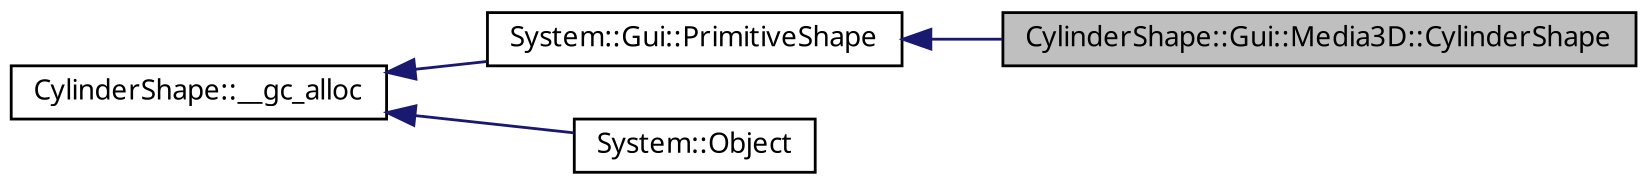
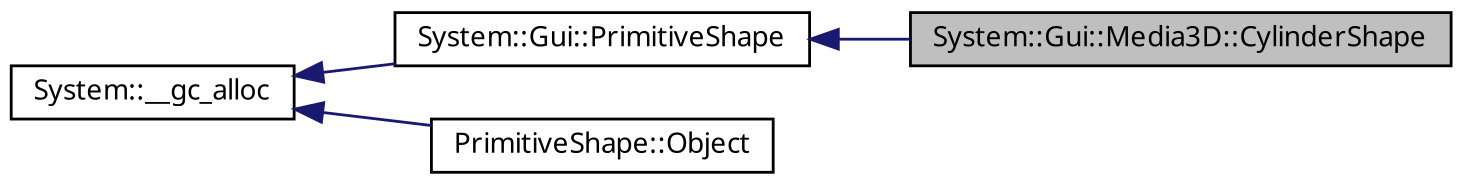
node "CylinderShape::Gui::Media3D::CylinderShape": label "CylinderShape::Gui::Media3D::CylinderShape" -> "System::Gui::Media3D::CylinderShape"
node "CylinderShape::__gc_alloc": label "CylinderShape::__gc_alloc" -> "System::__gc_alloc"
node "System::Object": label "System::Object" -> "PrimitiveShape::Object"
